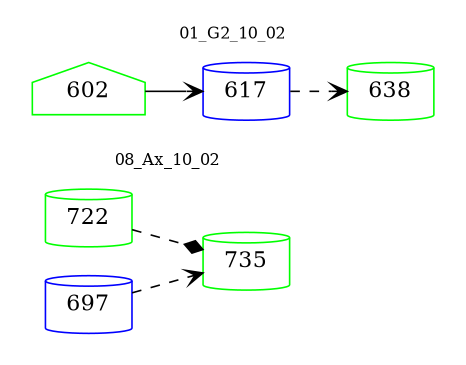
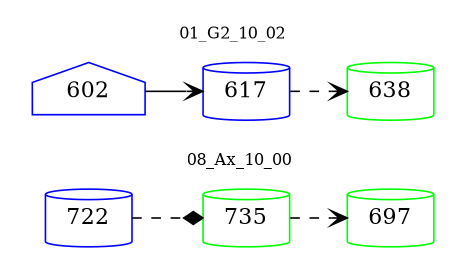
node "602": color green -> blue
cluster "08_Ax_10_02": label "08_Ax_10_02" -> "08_Ax_10_00"
node "722": color green -> blue
edge "697" -> "735": reversed
node "697": color blue -> green
